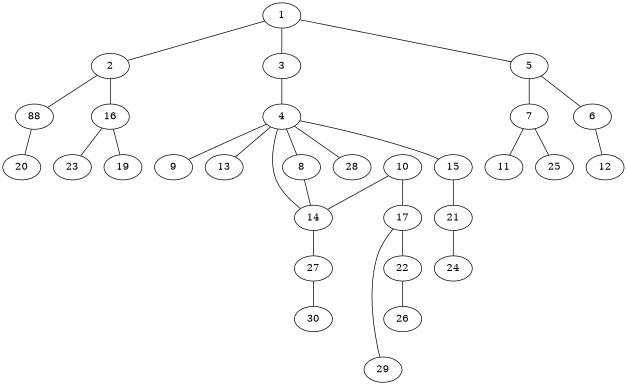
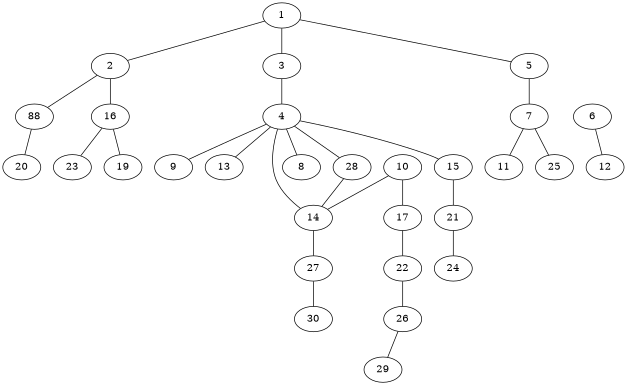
edge "5" -- "6": removed
edge "8" -- "14": now "28" -- "14"
edge "17" -- "29": now "26" -- "29"
